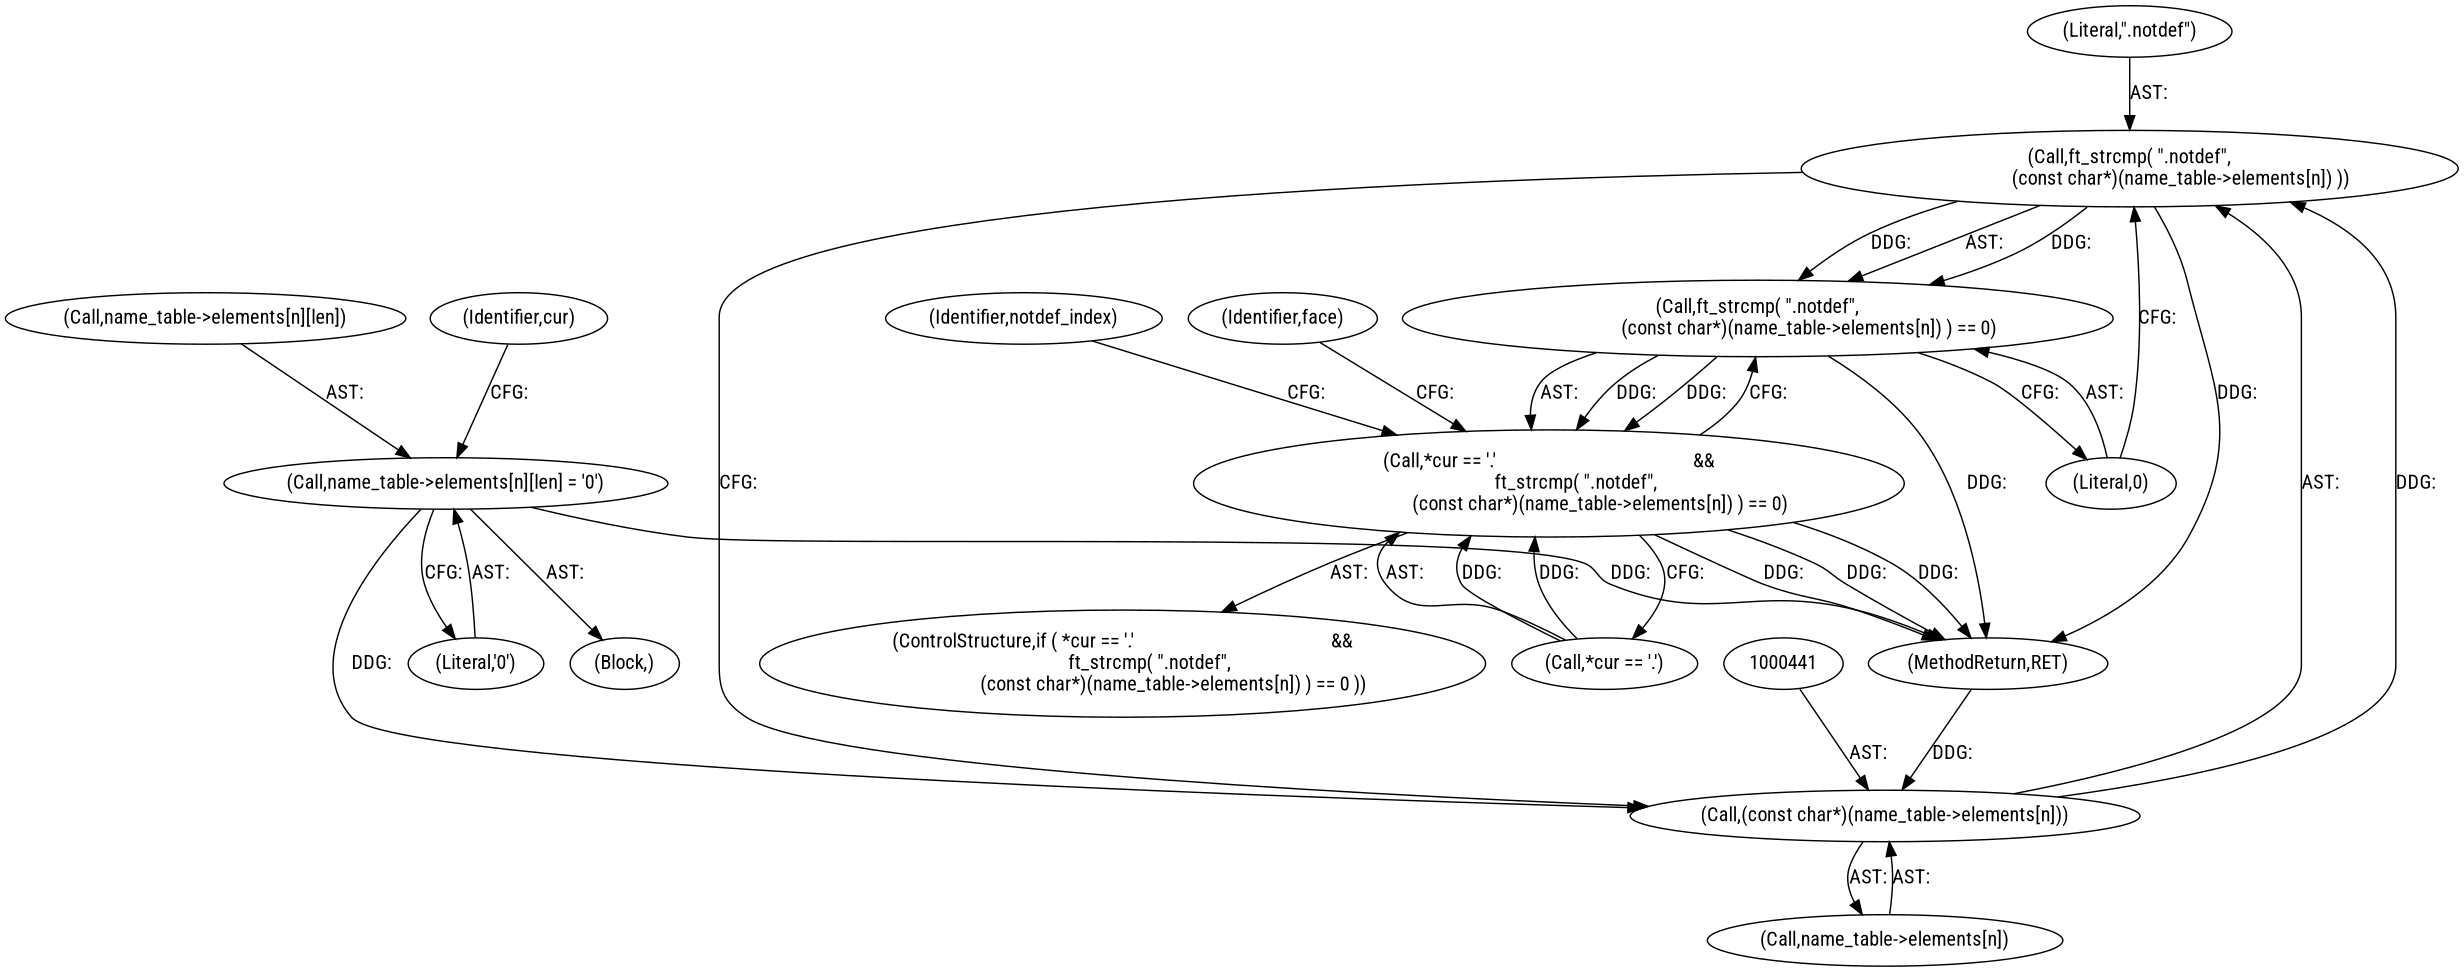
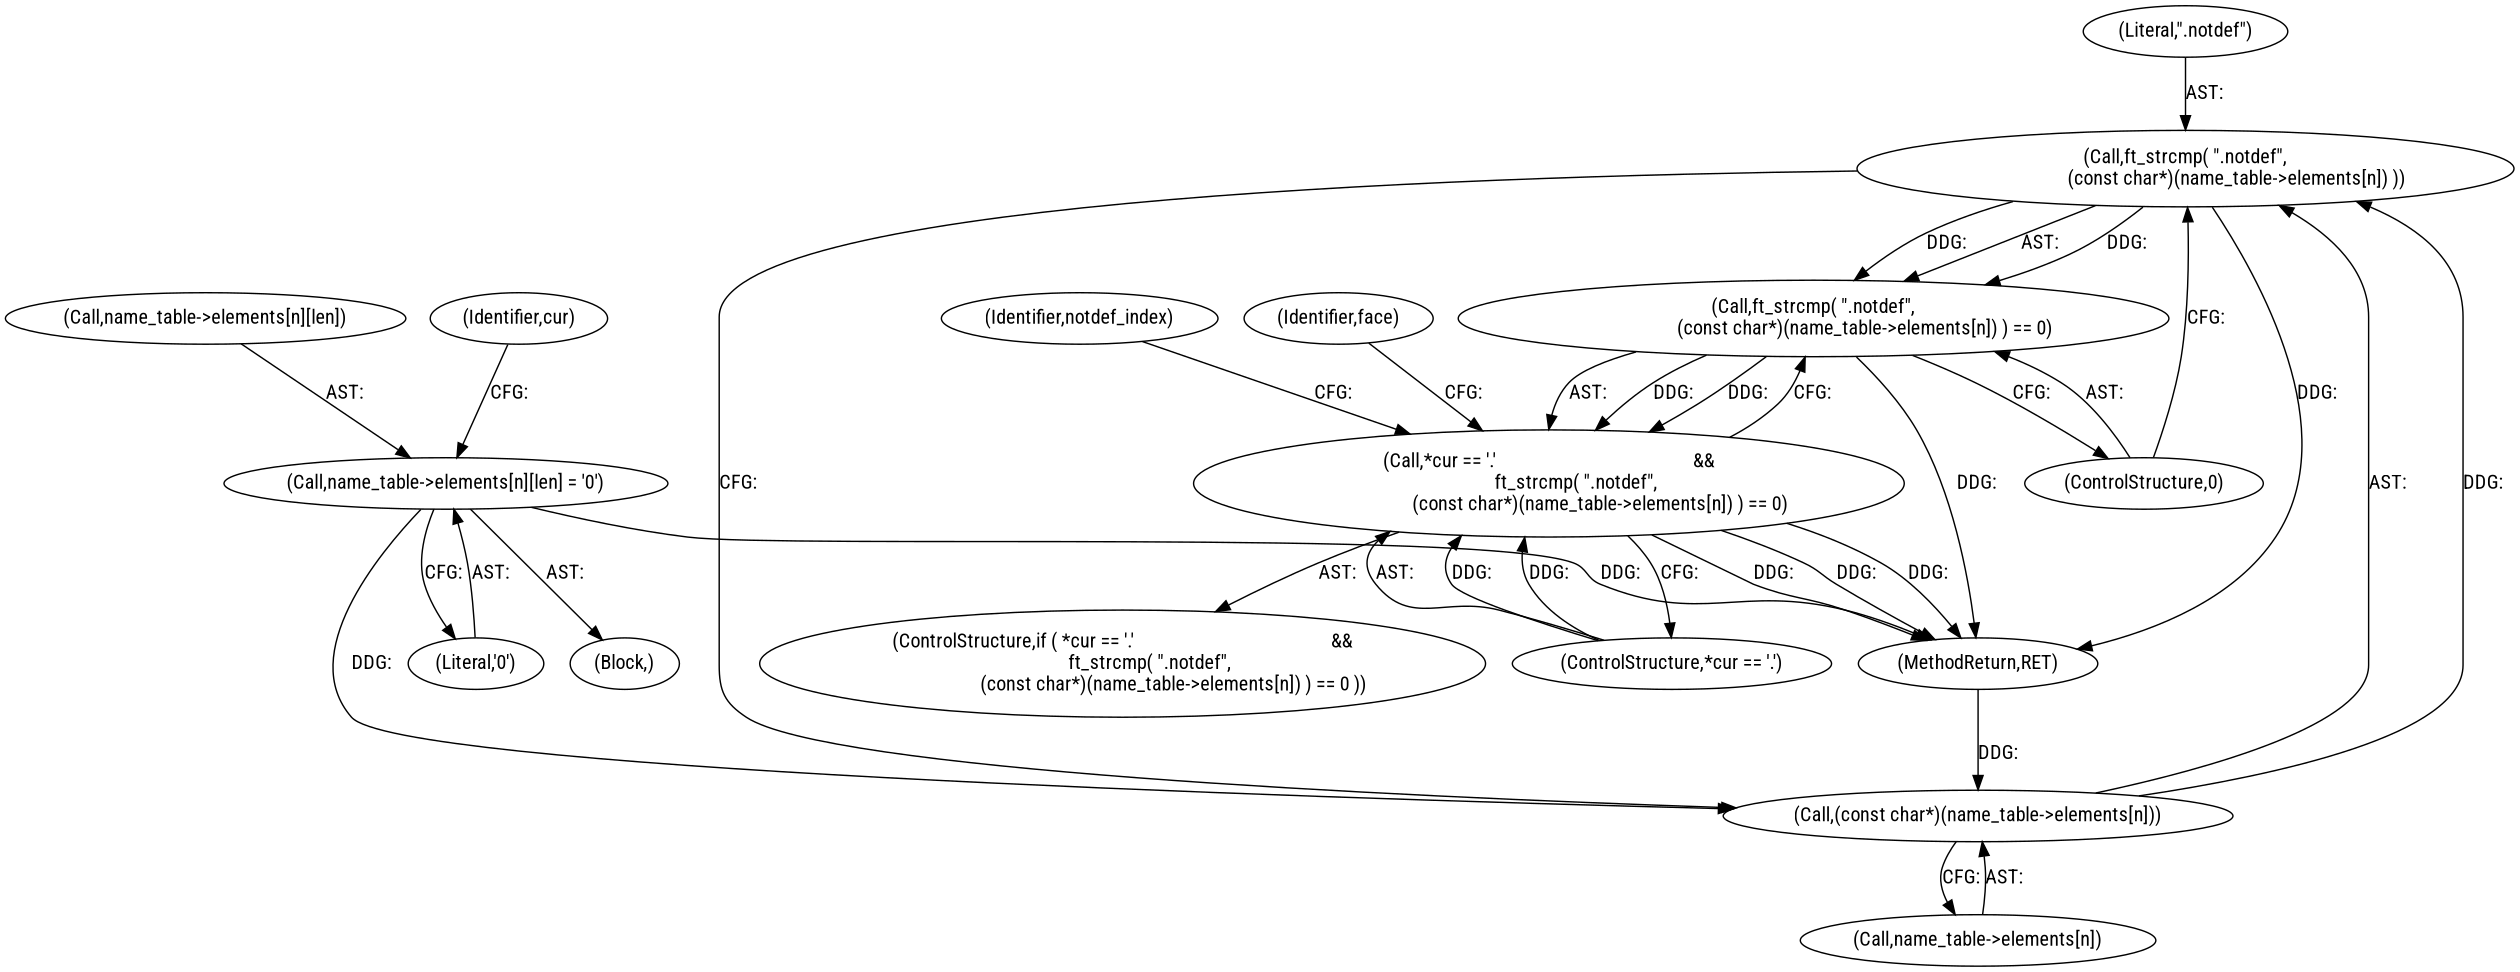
node "(Literal,0)": label "(Literal,0)" -> "(ControlStructure,0)"
node "(Call,*cur == '.')": label "(Call,*cur == '.')" -> "(ControlStructure,*cur == '.')"
node "1000441": removed
edge "(Call,(const char*)(name_table->elements[n]))" -> "(Call,name_table->elements[n])": label "AST: " -> "CFG: "
